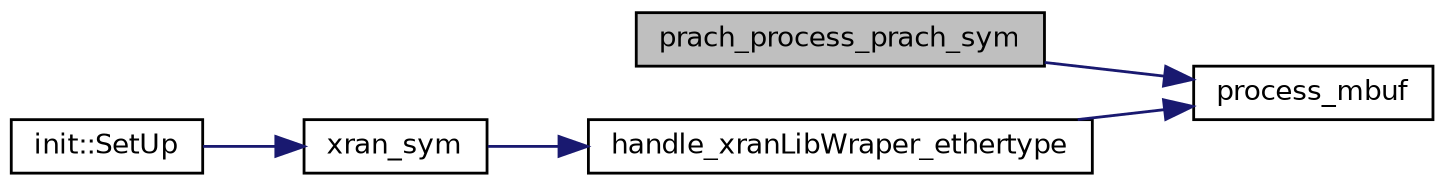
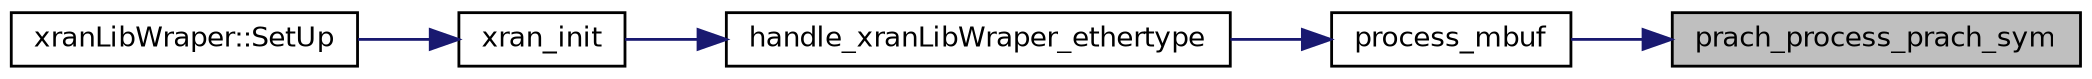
edge "prach_process_prach_sym" -> "process_mbuf": reversed
node "init::SetUp": label "init::SetUp" -> "xranLibWraper::SetUp"
node "xran_sym": label "xran_sym" -> "xran_init"
